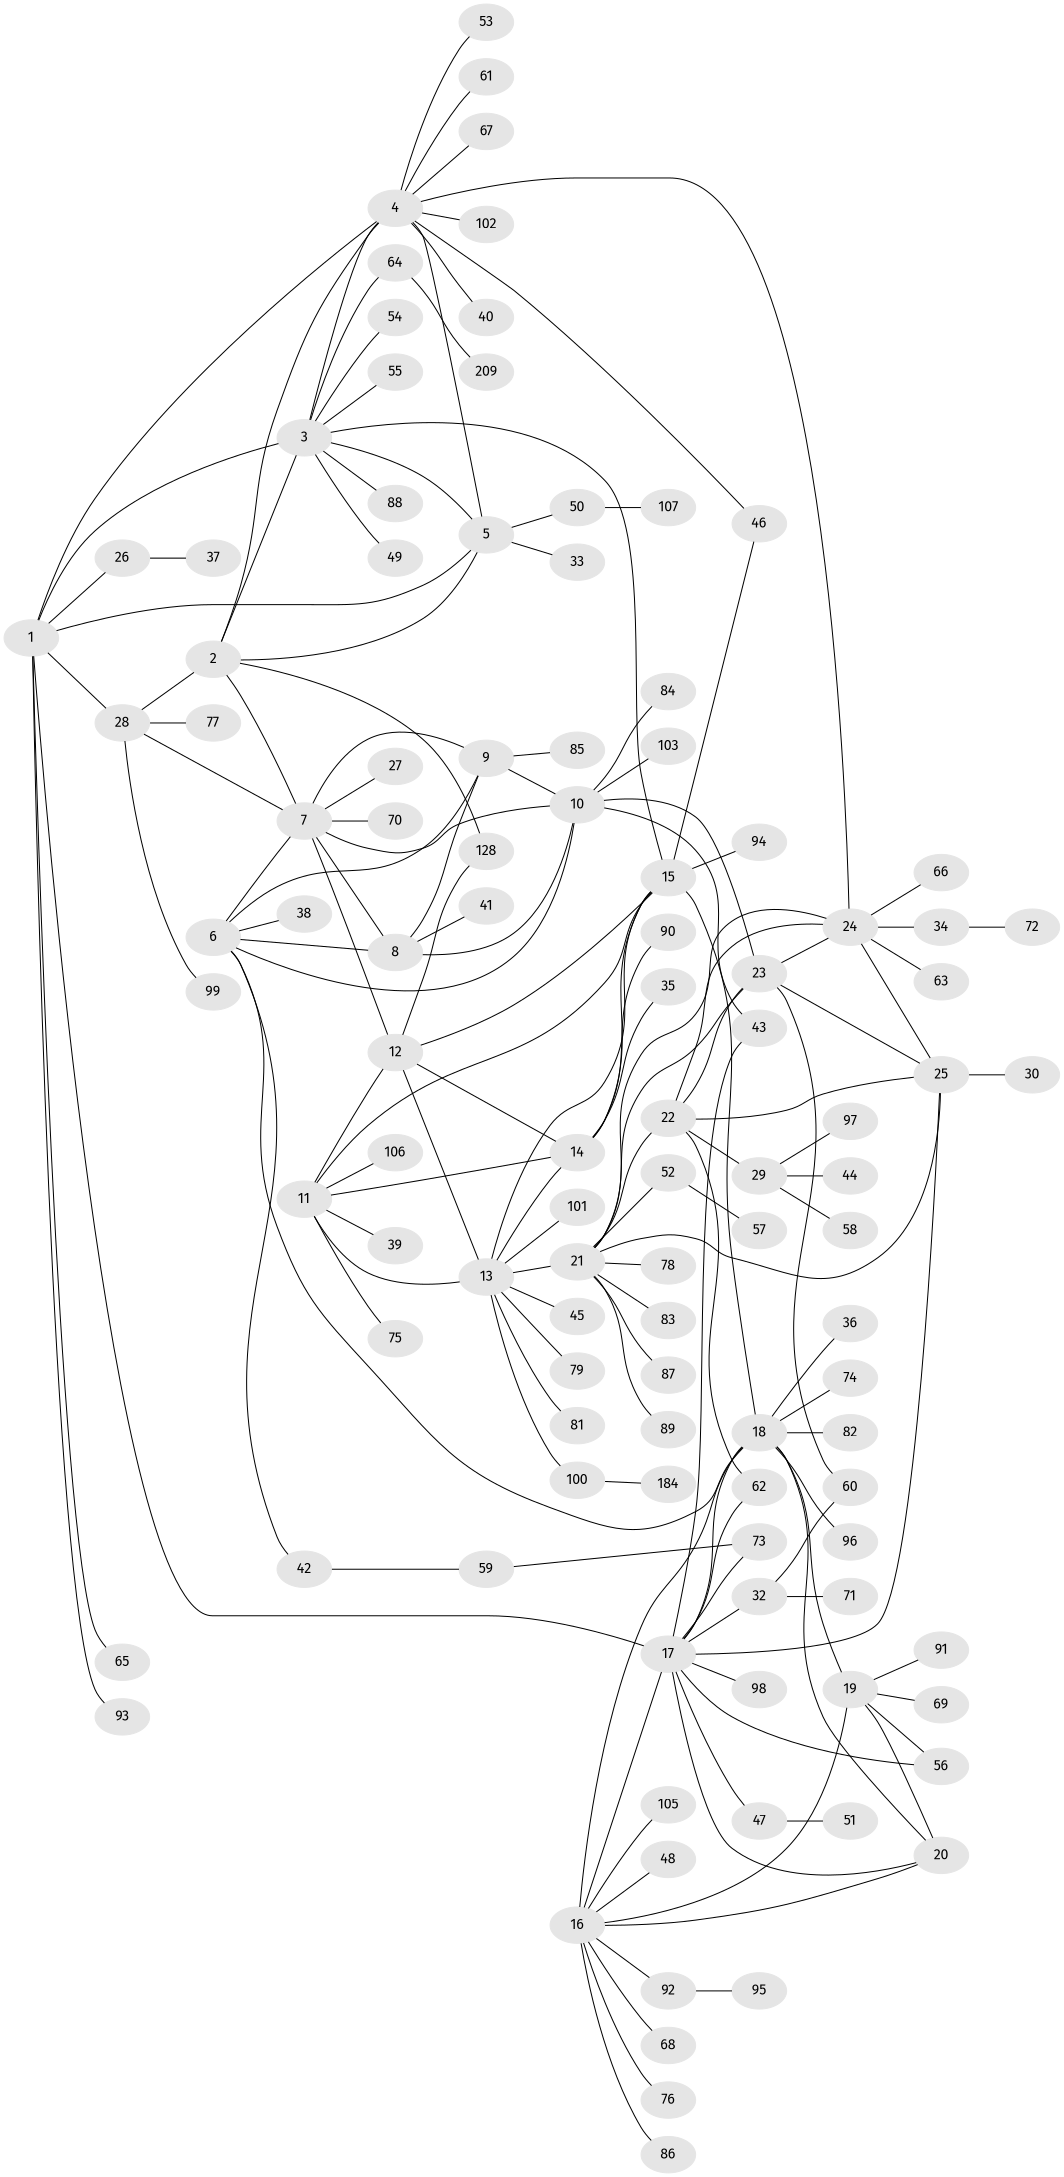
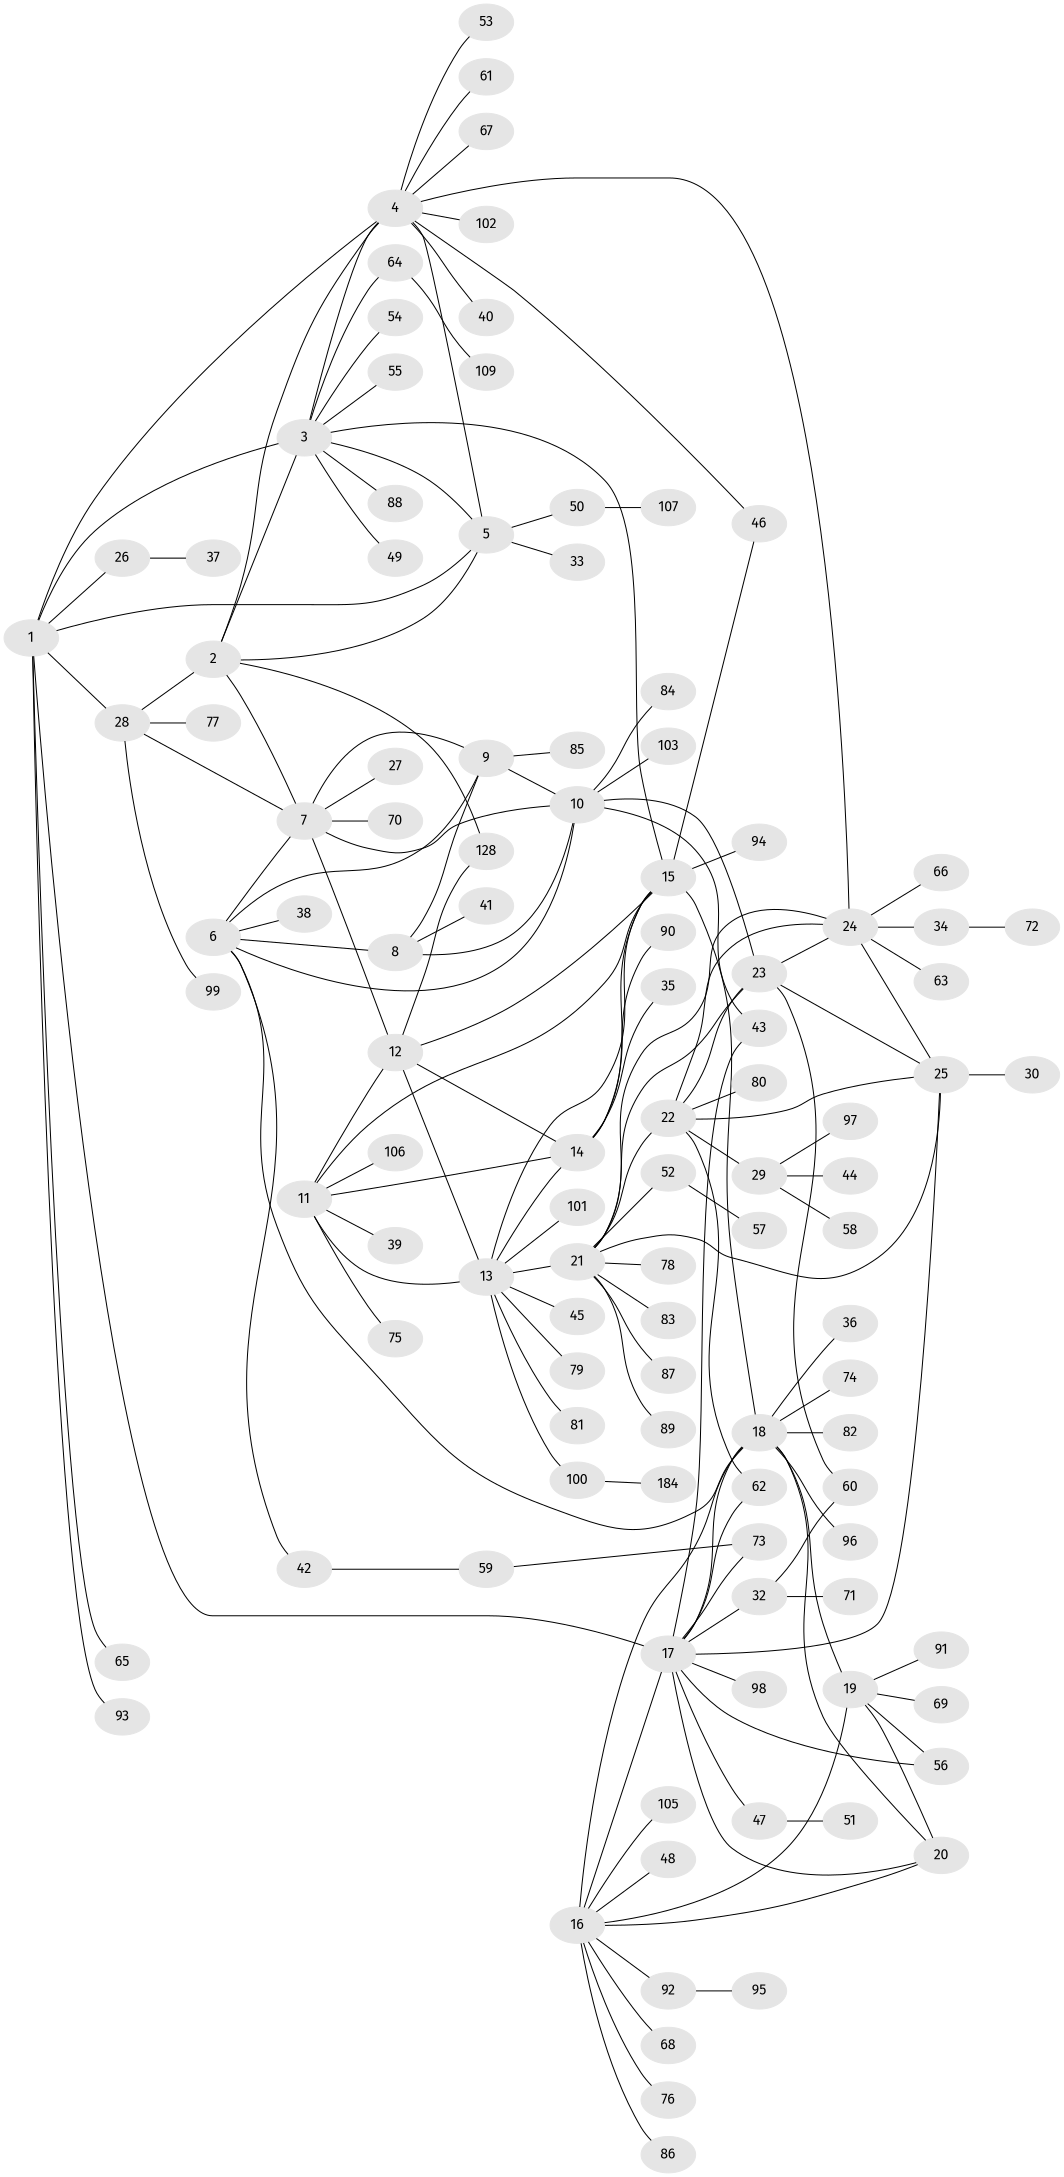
node "209": label "209" -> "109"
edge "7" -- "8": removed
node "80": added
